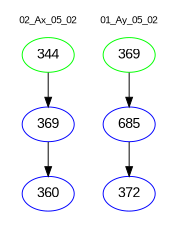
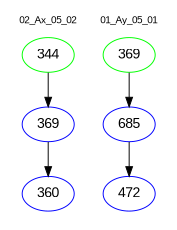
cluster "01_Ay_05_02": label "01_Ay_05_02" -> "01_Ay_05_01"
node "372": label "372" -> "472"
